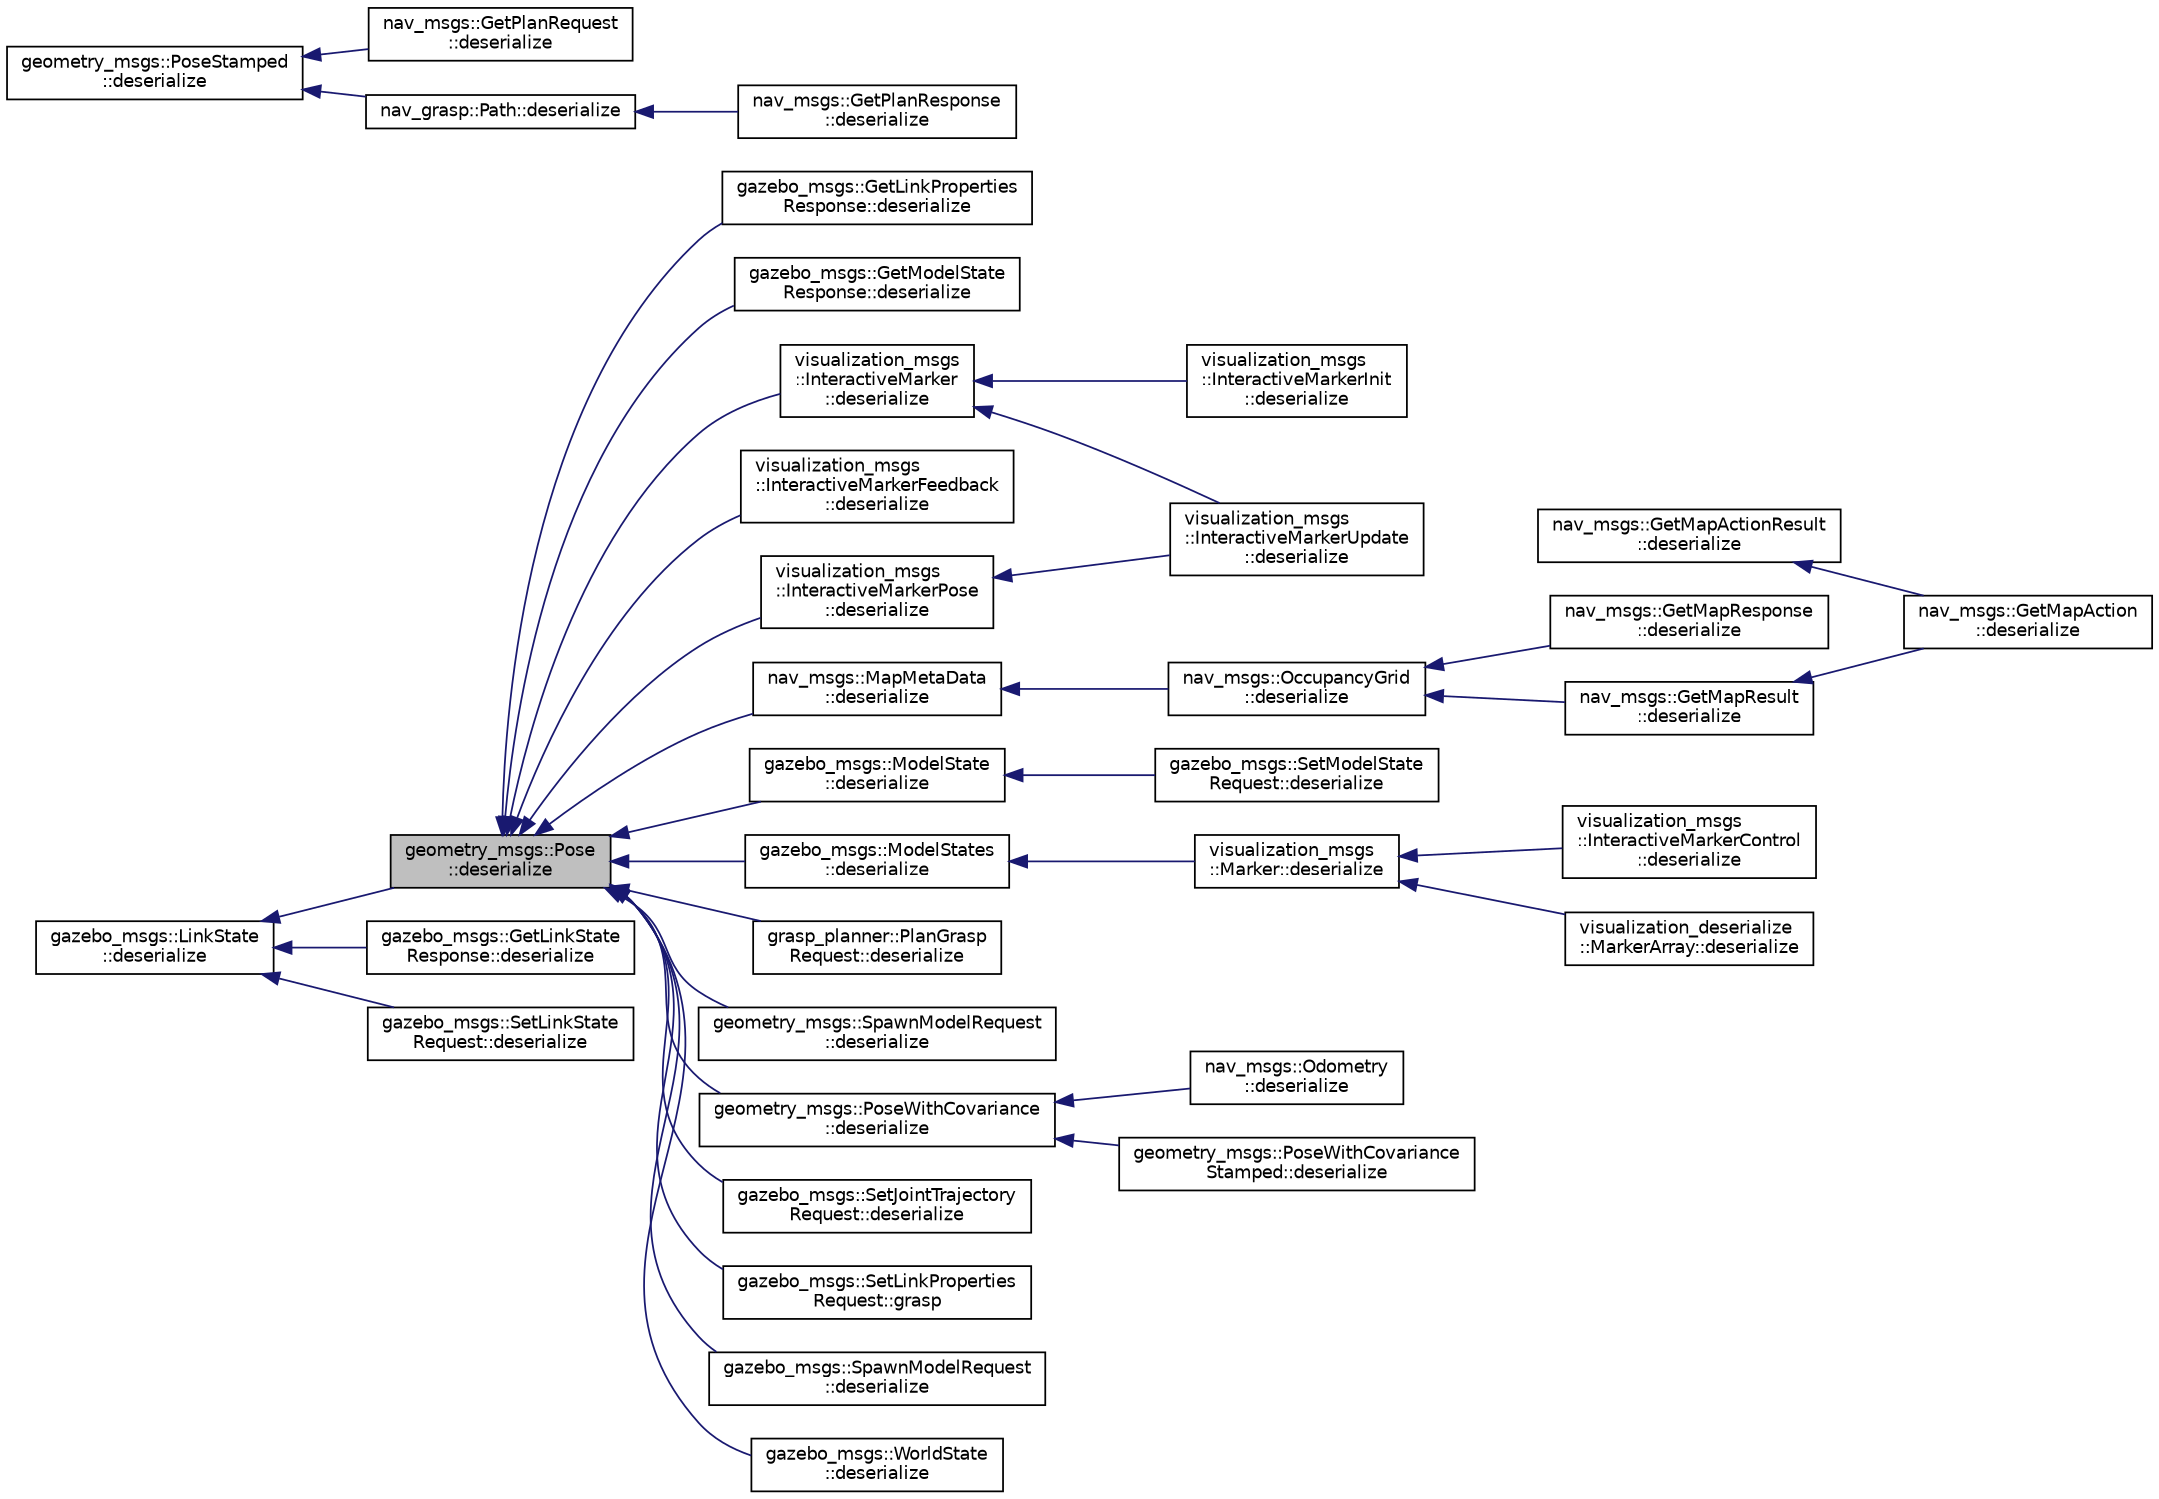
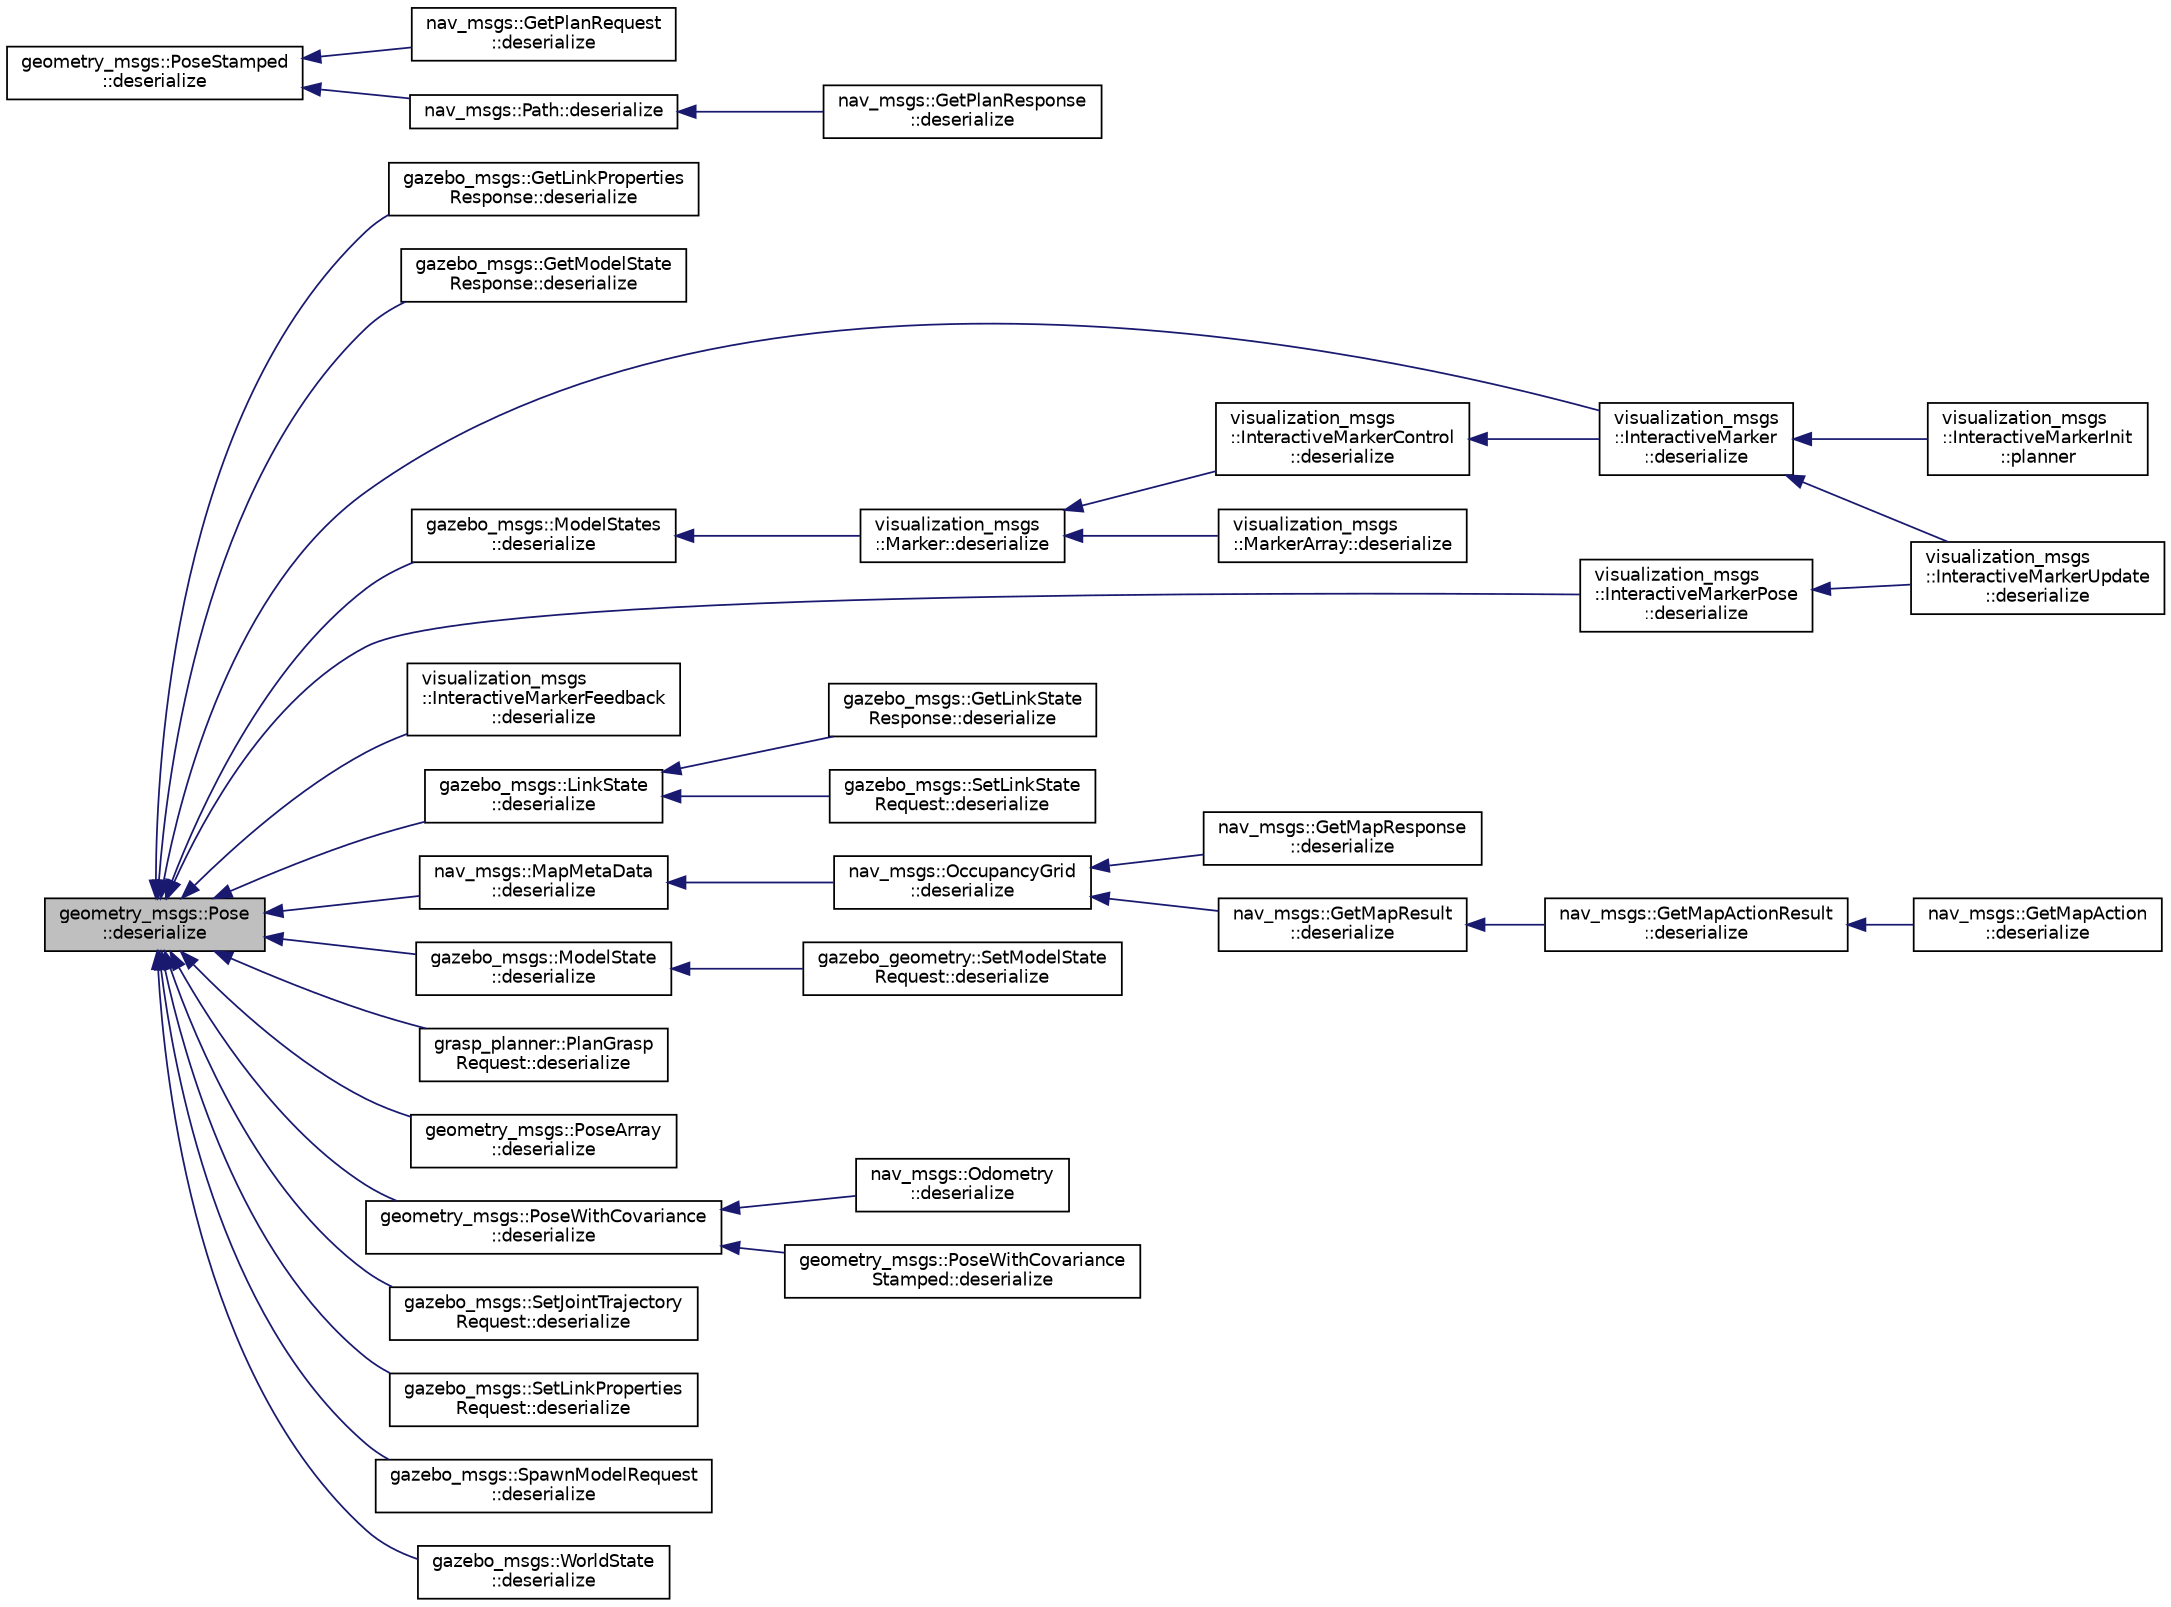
node "nav_grasp::Path::deserialize": label "nav_grasp::Path::deserialize" -> "nav_msgs::Path::deserialize"
node "visualization_msgs ::InteractiveMarkerInit ::deserialize": label "visualization_msgs ::InteractiveMarkerInit ::deserialize" -> "visualization_msgs ::InteractiveMarkerInit ::planner"
edge "visualization_msgs ::InteractiveMarker ::deserialize" -> "visualization_msgs ::InteractiveMarkerControl ::deserialize": added
edge "nav_msgs::GetMapAction ::deserialize" -> "nav_msgs::GetMapResult ::deserialize": now "nav_msgs::GetMapActionResult ::deserialize" -> "nav_msgs::GetMapResult ::deserialize"
node "gazebo_msgs::SetModelState Request::deserialize": label "gazebo_msgs::SetModelState Request::deserialize" -> "gazebo_geometry::SetModelState Request::deserialize"
edge "geometry_msgs::Pose ::deserialize" -> "gazebo_msgs::LinkState ::deserialize": reversed
node "visualization_deserialize ::MarkerArray::deserialize": label "visualization_deserialize ::MarkerArray::deserialize" -> "visualization_msgs ::MarkerArray::deserialize"
node "geometry_msgs::SpawnModelRequest ::deserialize": label "geometry_msgs::SpawnModelRequest ::deserialize" -> "geometry_msgs::PoseArray ::deserialize"
node "gazebo_msgs::SetLinkProperties Request::grasp": label "gazebo_msgs::SetLinkProperties Request::grasp" -> "gazebo_msgs::SetLinkProperties Request::deserialize"
